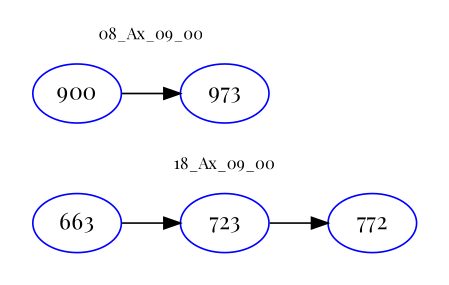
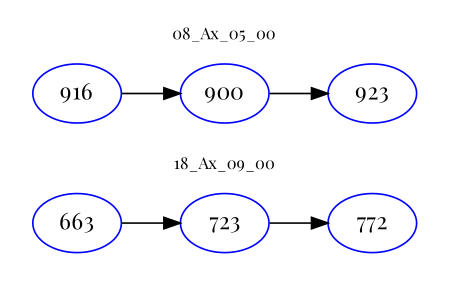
cluster "08_Ax_09_00": label "08_Ax_09_00" -> "08_Ax_05_00"
node "916": added
node "973": label "973" -> "923"
